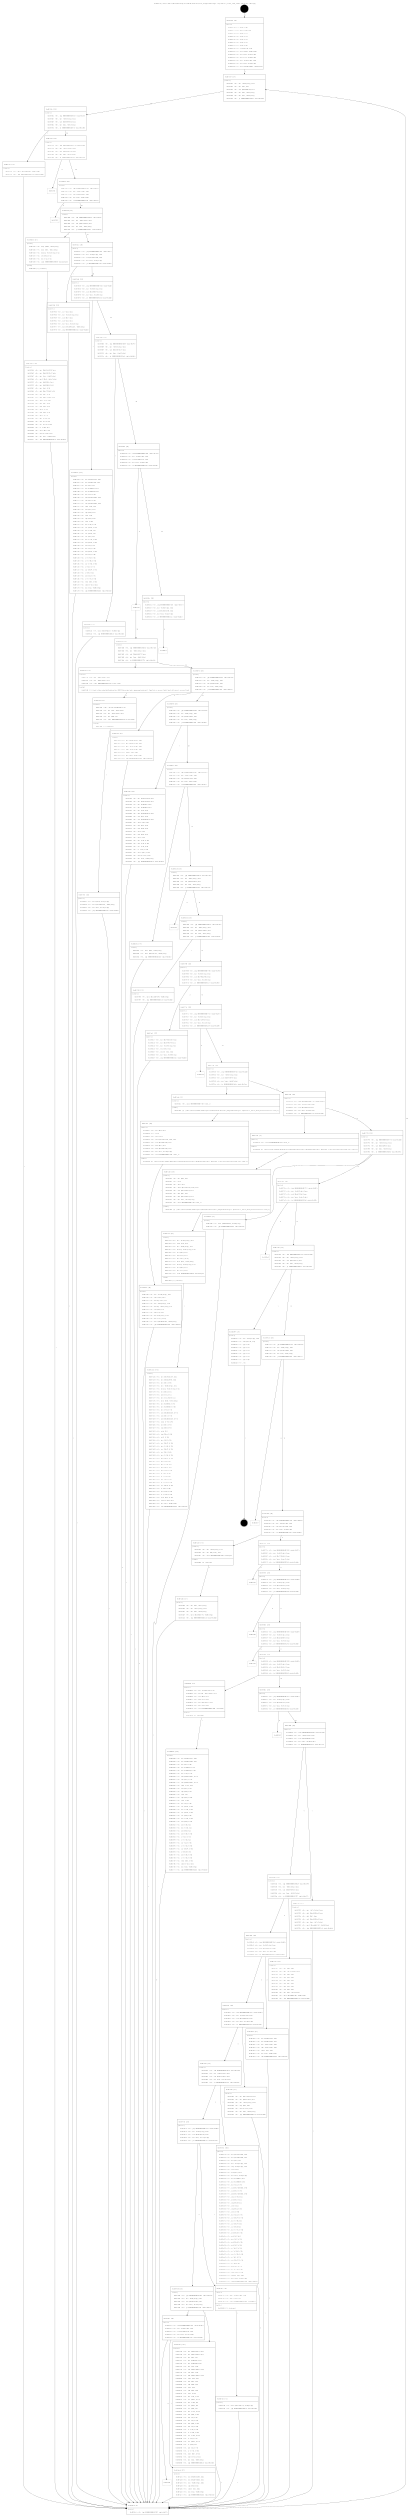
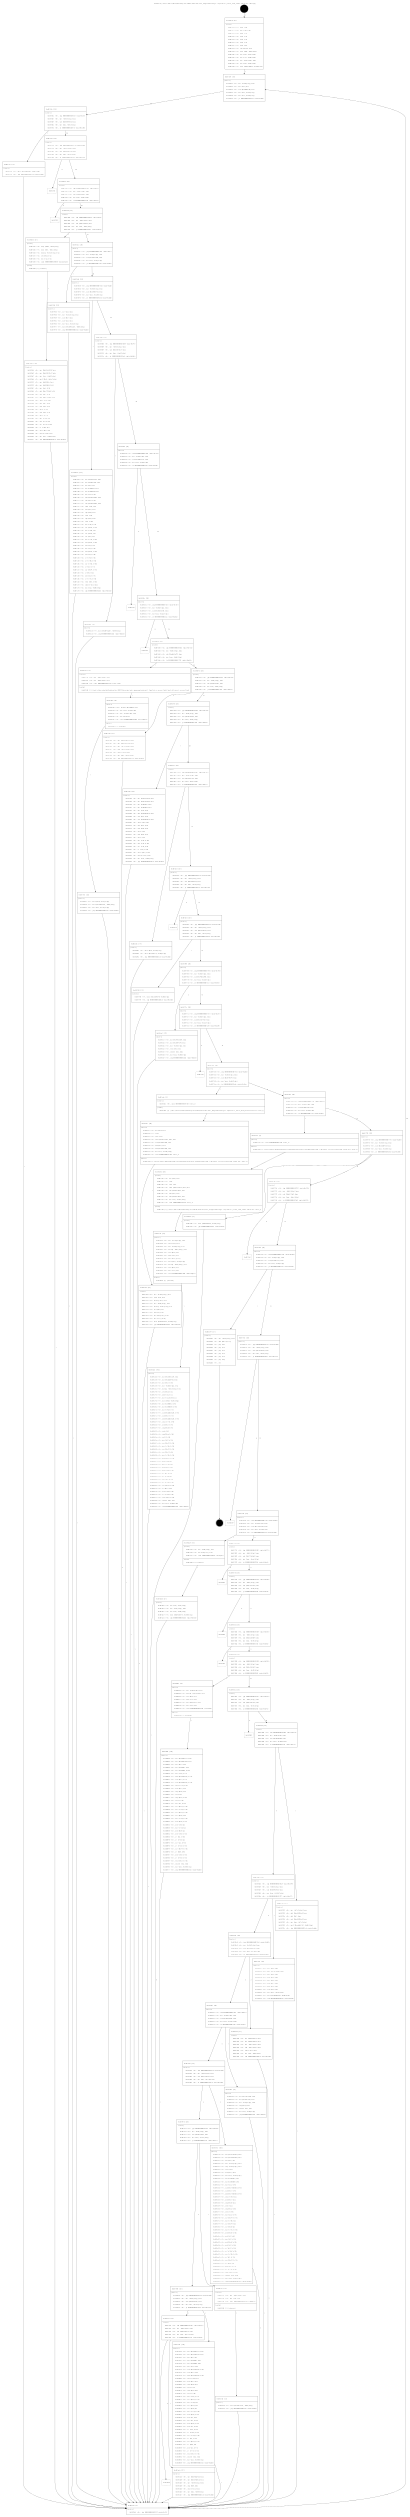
edge "0x402393" -> "0x401658 [28]": now "0x40163c [28]" -> "0x401658 [28]"
